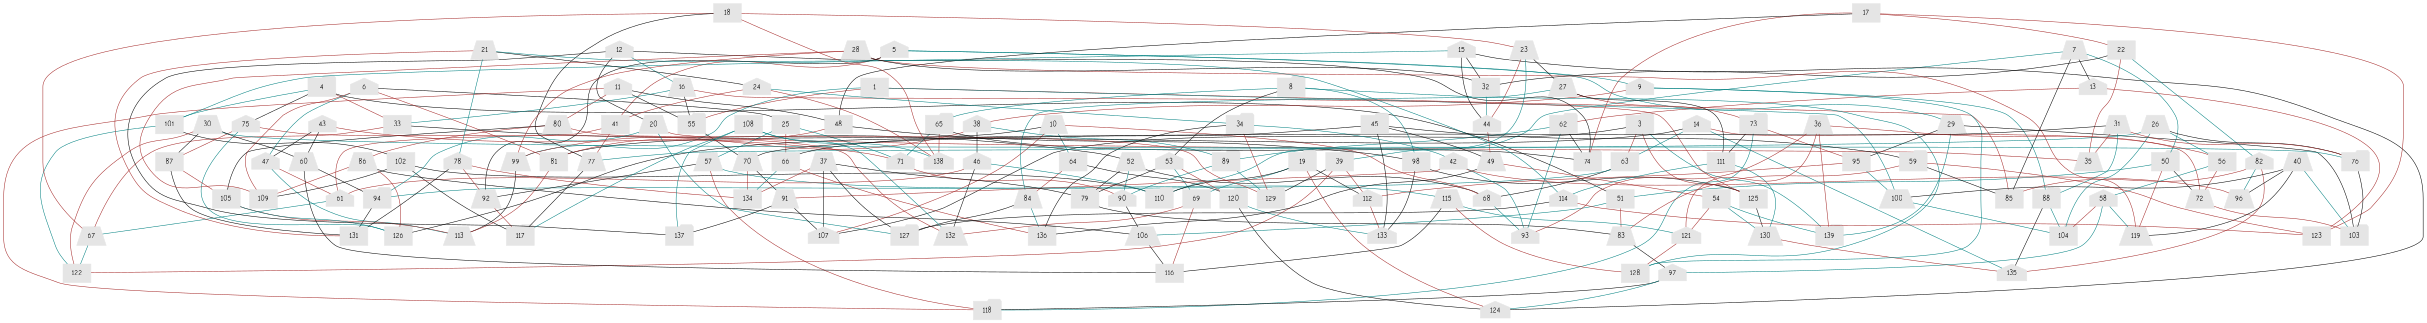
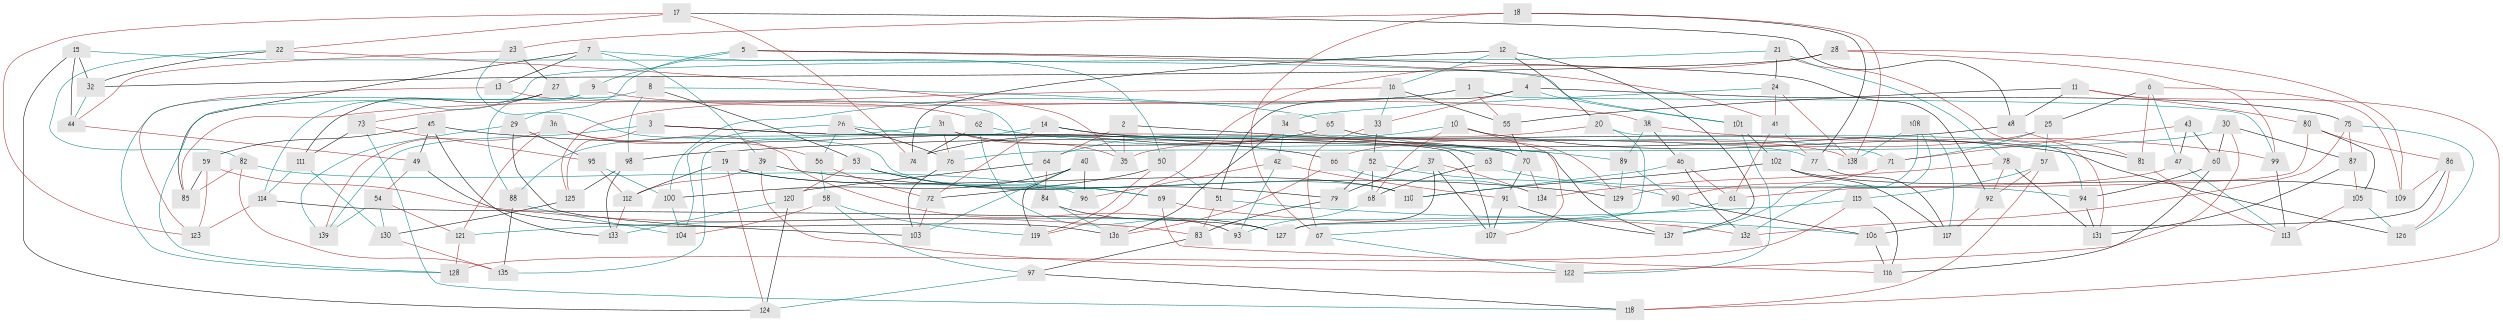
node "2": added
edge "57" -- "92": color black -> brown
